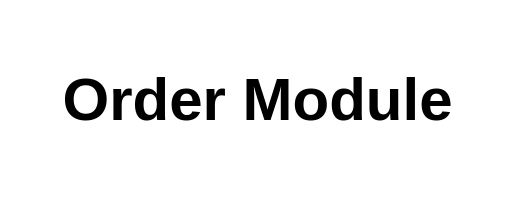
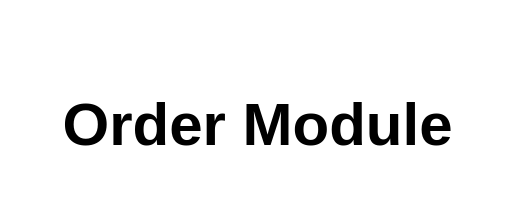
node "Order Module": moved (264, 101) -> (264, 126)
